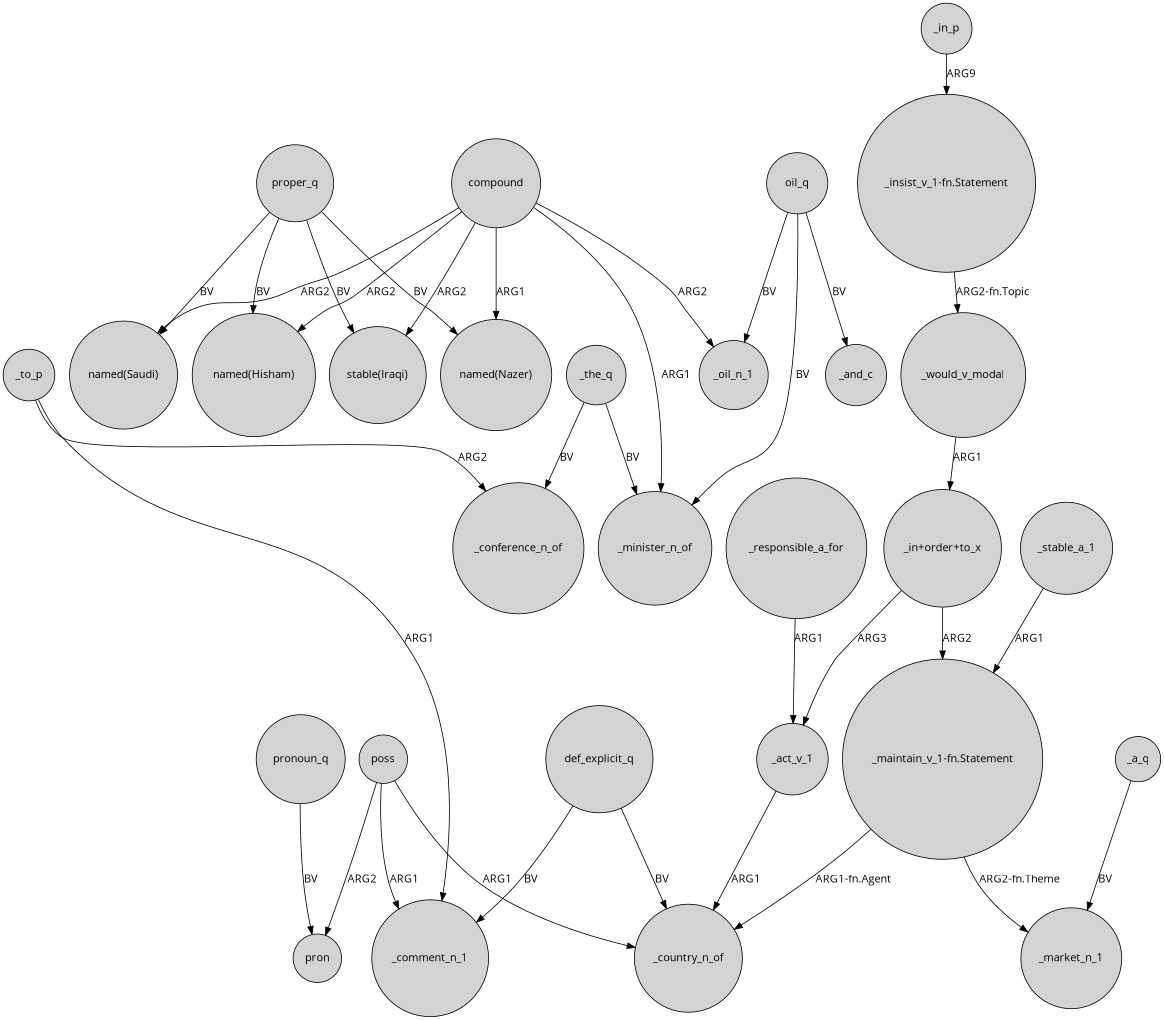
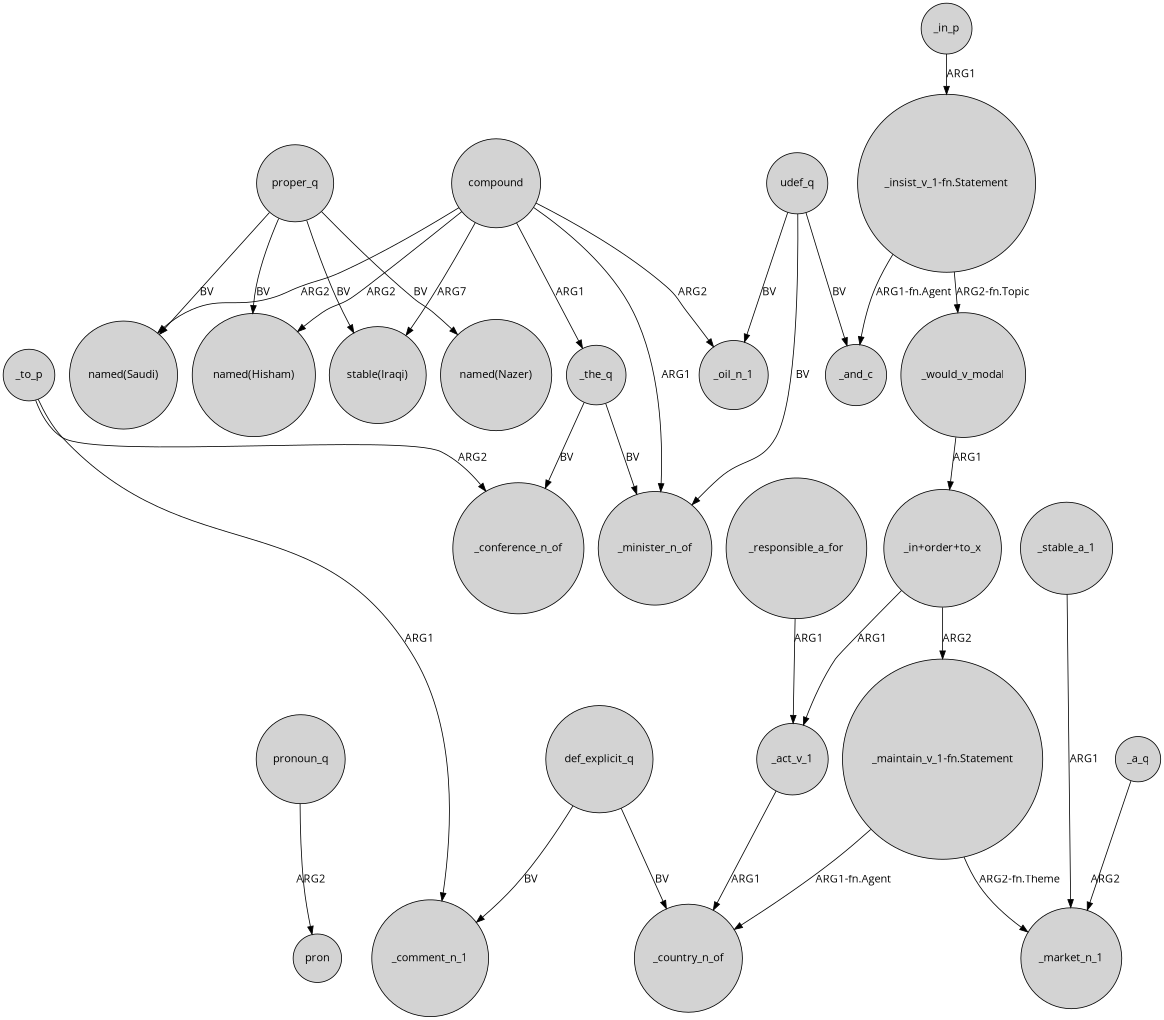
edge "_in_p" -> "_insist_v_1-fn.Statement": label "ARG9" -> "ARG1"
node "oil_q": label "oil_q" -> "udef_q"
edge "compound" -> "named(Nazer)": now "compound" -> "_the_q"
edge "compound" -> "stable(Iraqi)": label "ARG2" -> "ARG7"
edge "_insist_v_1-fn.Statement" -> "_and_c": added, label "ARG1-fn.Agent"
edge "_stable_a_1" -> "_maintain_v_1-fn.Statement": now "_stable_a_1" -> "_market_n_1"
edge "_in+order+to_x" -> "_act_v_1": label "ARG3" -> "ARG1"
node "poss": removed
edge "pronoun_q" -> "pron": label "BV" -> "ARG2"
edge "_a_q" -> "_market_n_1": label "BV" -> "ARG2"
